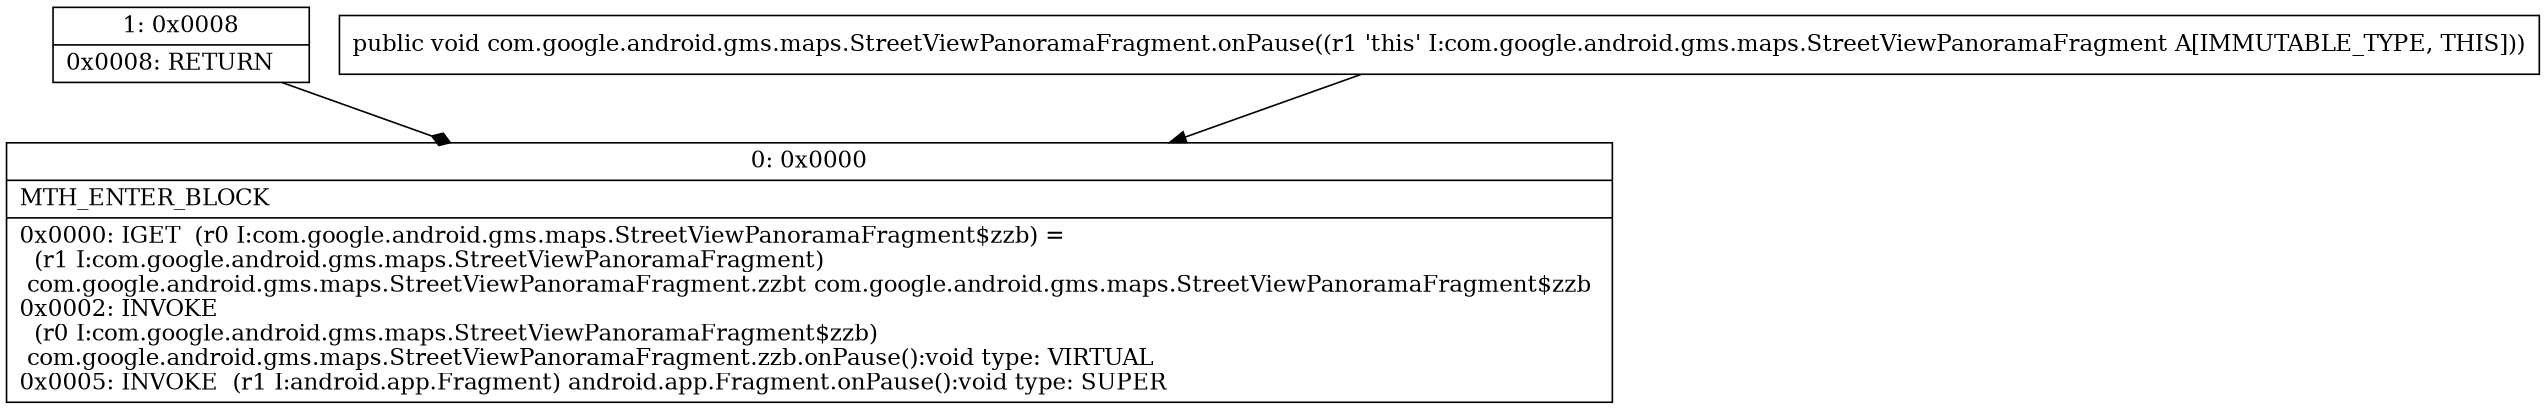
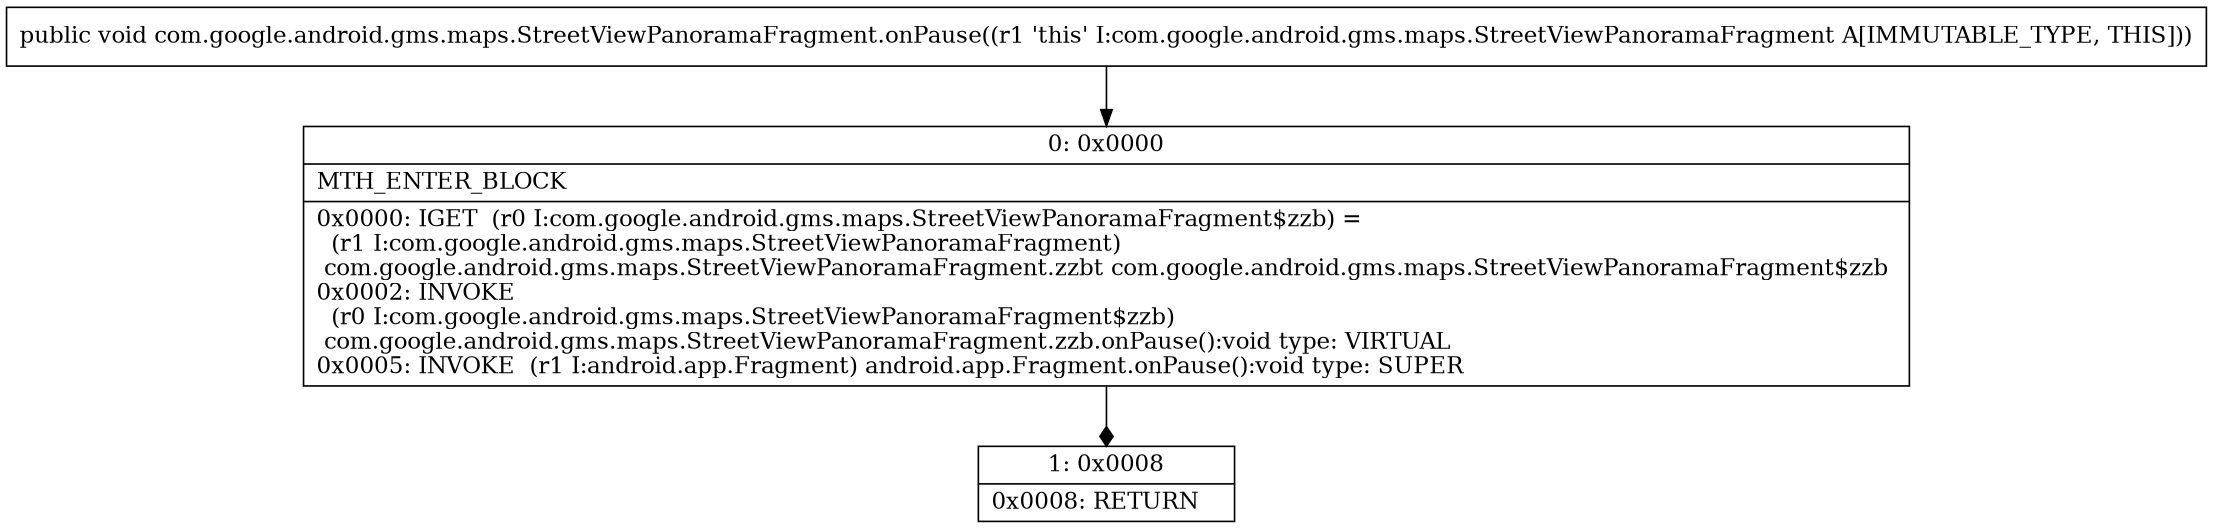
edge "1: 0x0008" -> "0: 0x0000": reversed
